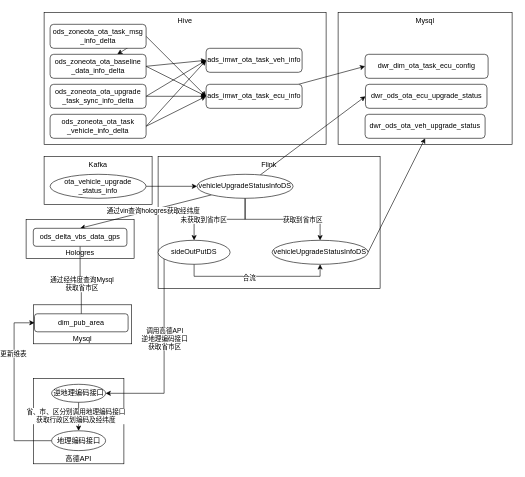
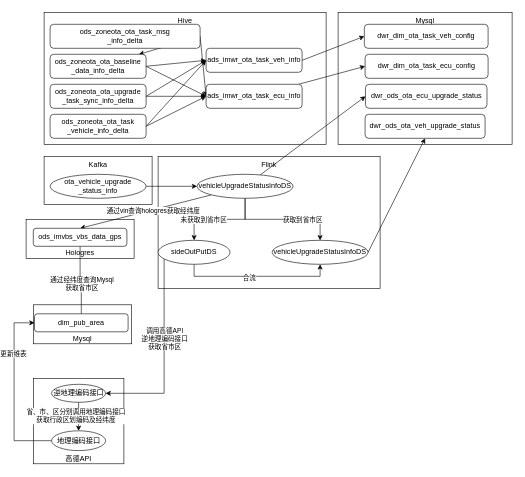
node "ods_zoneota_ota_task_msg _info_delta": size 96x24 -> 150x24
node "dwr_dim_ota_task_veh_config": added
edge "ads_imwr_ota_task_veh_info" -> "dwr_dim_ota_task_veh_config": added
node "ods_delta_vbs_data_gps": label "ods_delta_vbs_data_gps" -> "ods_imvbs_vbs_data_gps"
